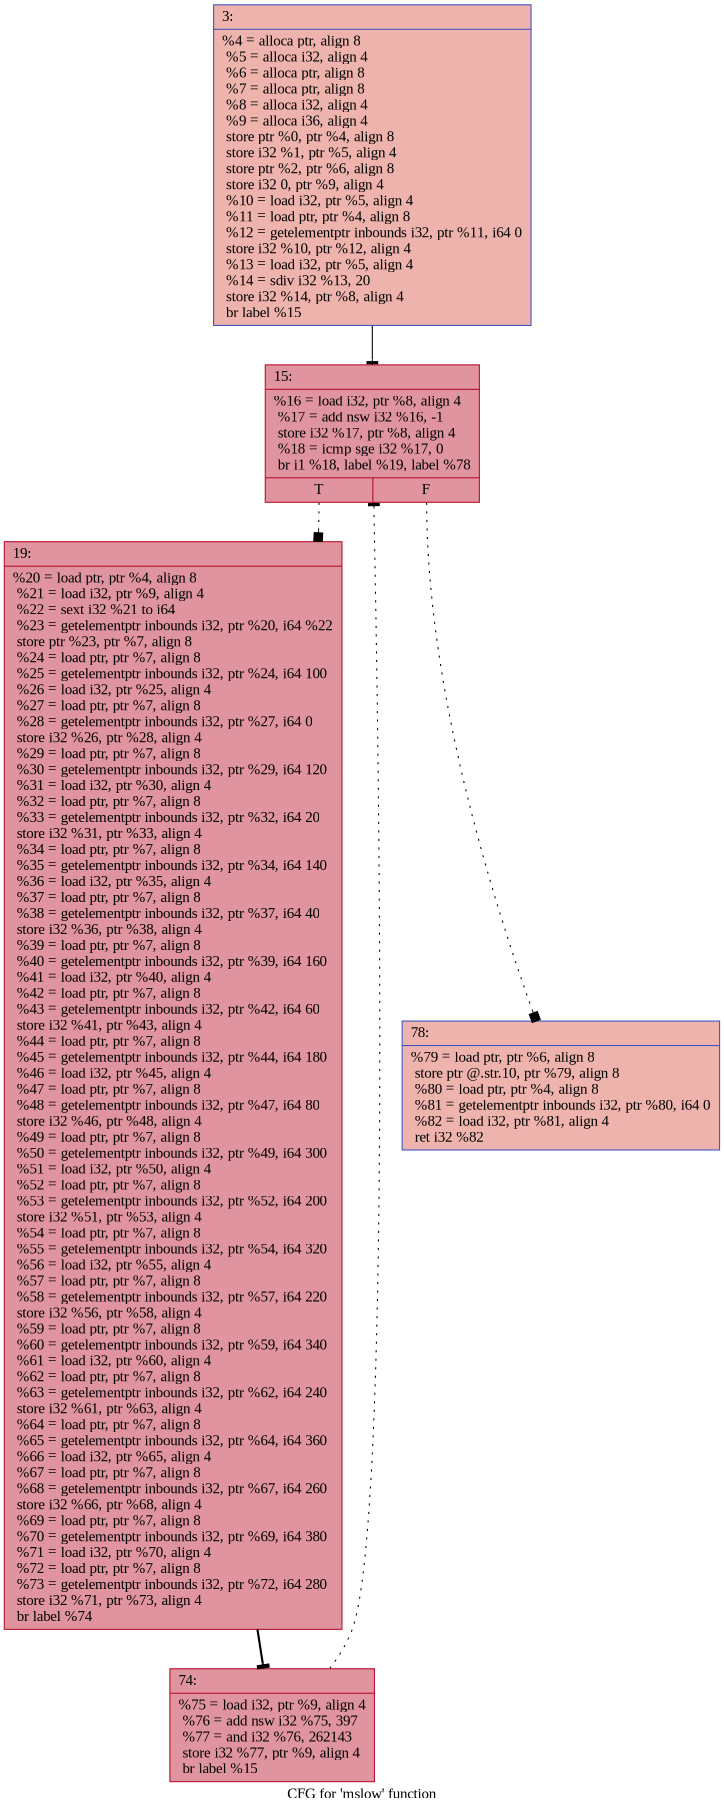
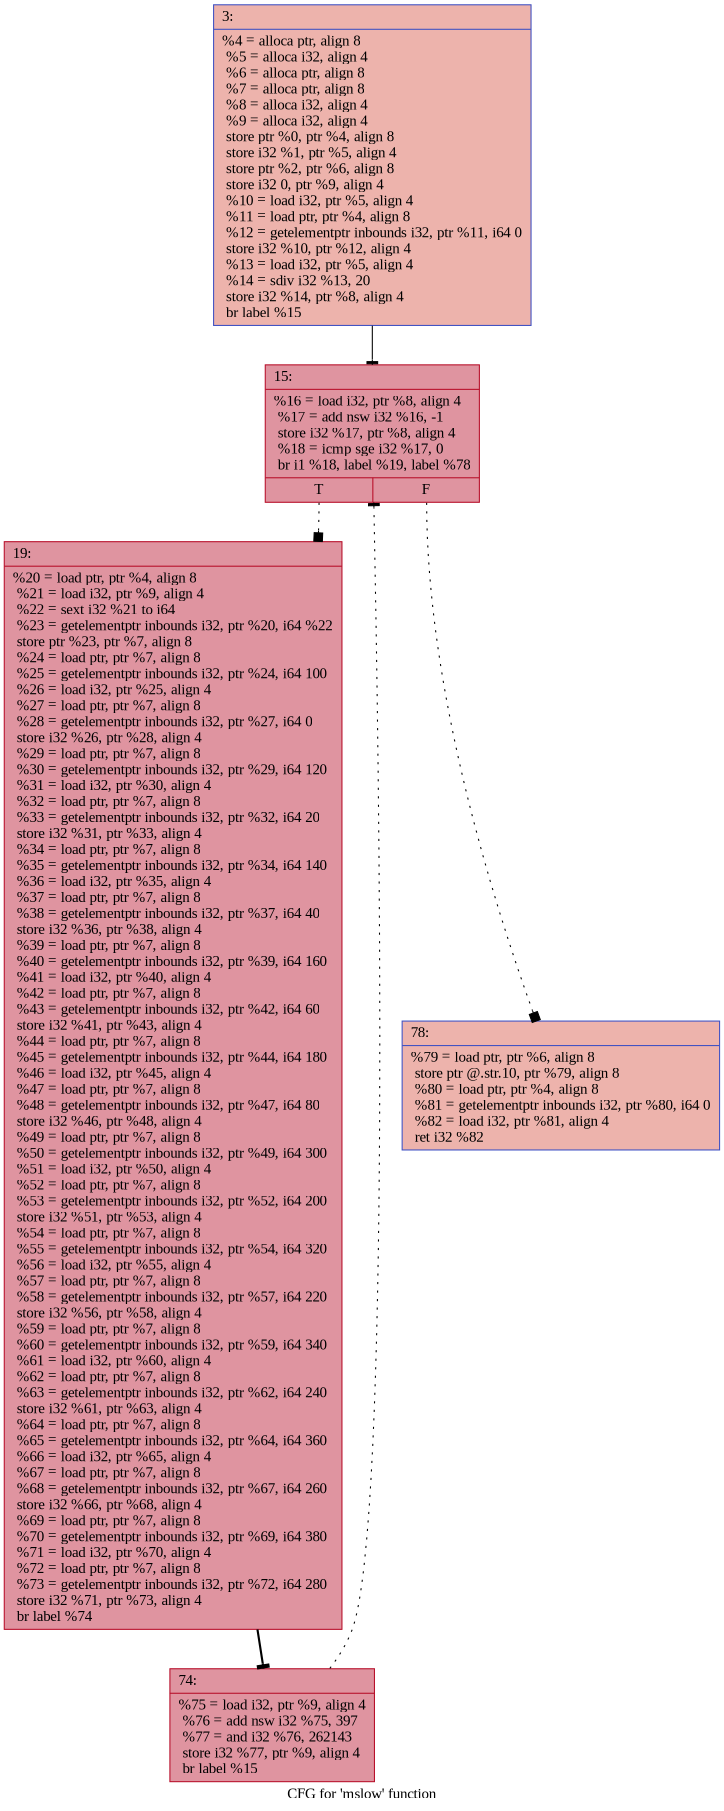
node "3:": text "%9 = alloca i36, align 4" -> "%9 = alloca i32, align 4"
